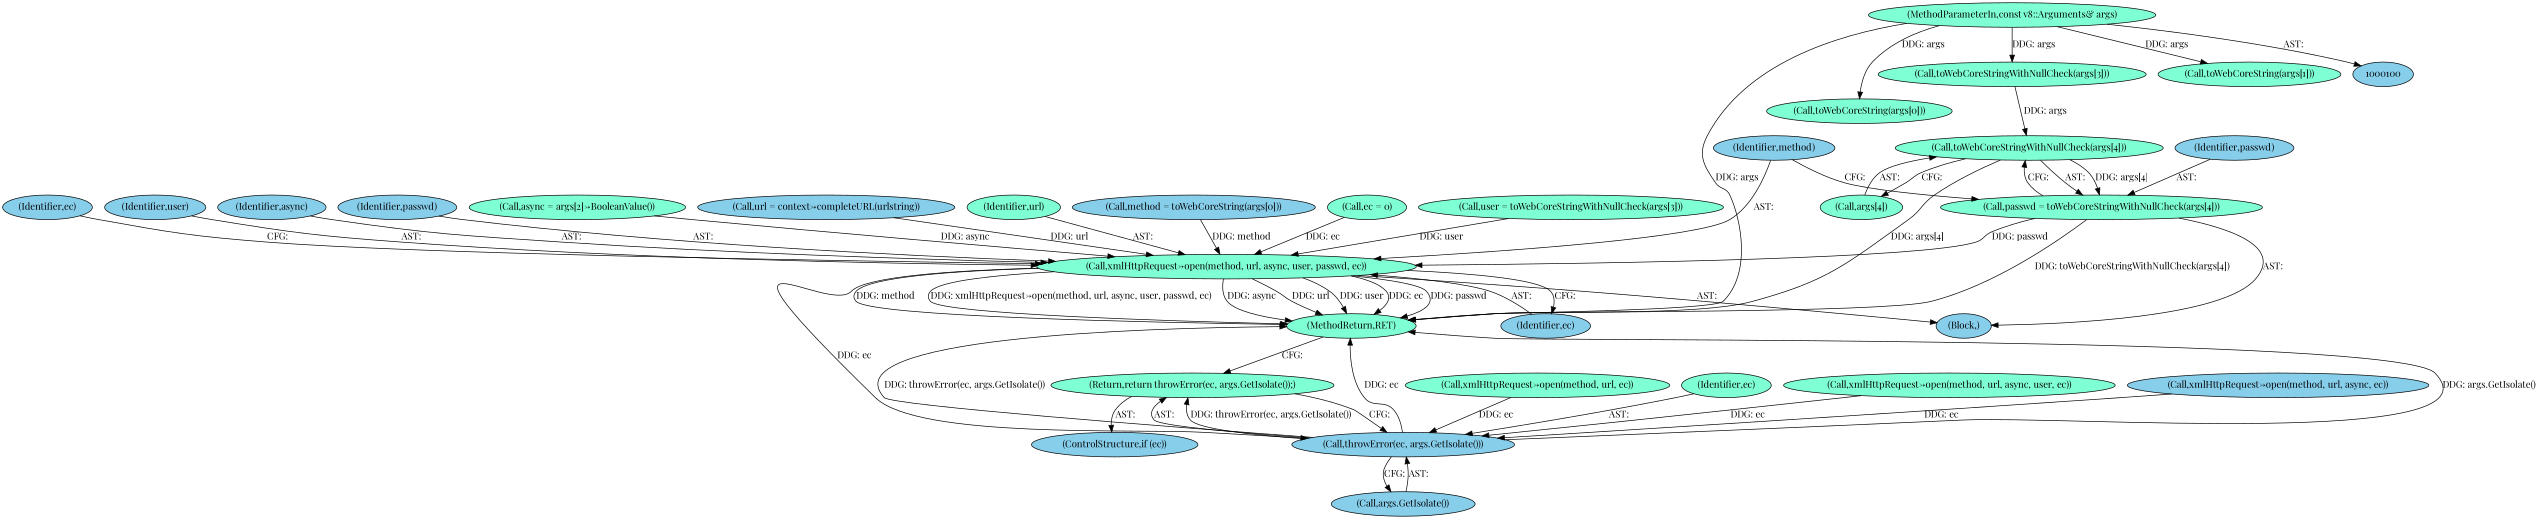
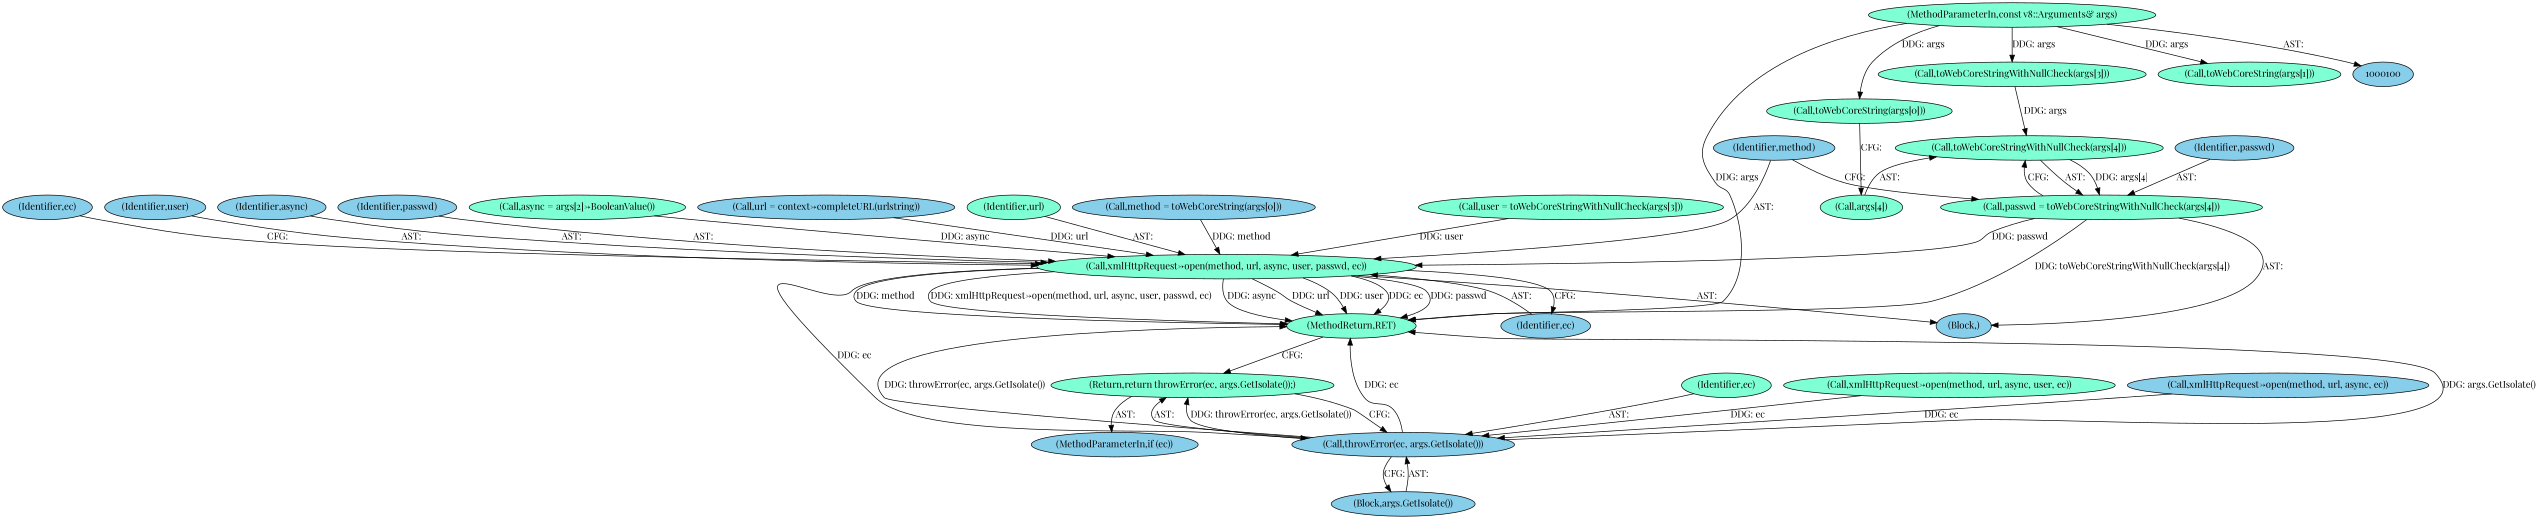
edge "(Call,toWebCoreStringWithNullCheck(args[4]))" -> "(Call,args[4])": now "(Call,toWebCoreString(args[0]))" -> "(Call,args[4])"
node "(Call,ec = 0)": removed
edge "(Call,toWebCoreStringWithNullCheck(args[4]))" -> "(MethodReturn,RET)": removed, label "DDG: args[4]"
node "(Call,xmlHttpRequest->open(method, url, ec))": removed
node "(ControlStructure,if (ec))": label "(ControlStructure,if (ec))" -> "(MethodParameterIn,if (ec))"
node "(Call,args.GetIsolate())": label "(Call,args.GetIsolate())" -> "(Block,args.GetIsolate())"
